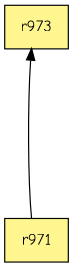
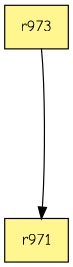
edge "r971" -> "r973": reversed
